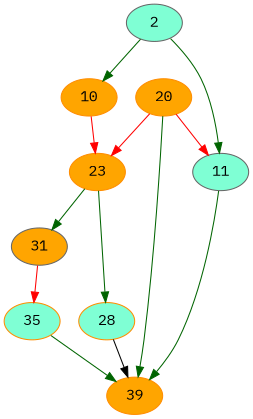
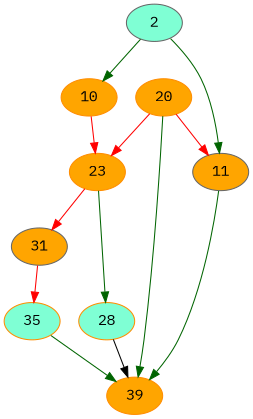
node "11": fillcolor aquamarine -> orange
edge "23" -> "31": color darkgreen -> red
